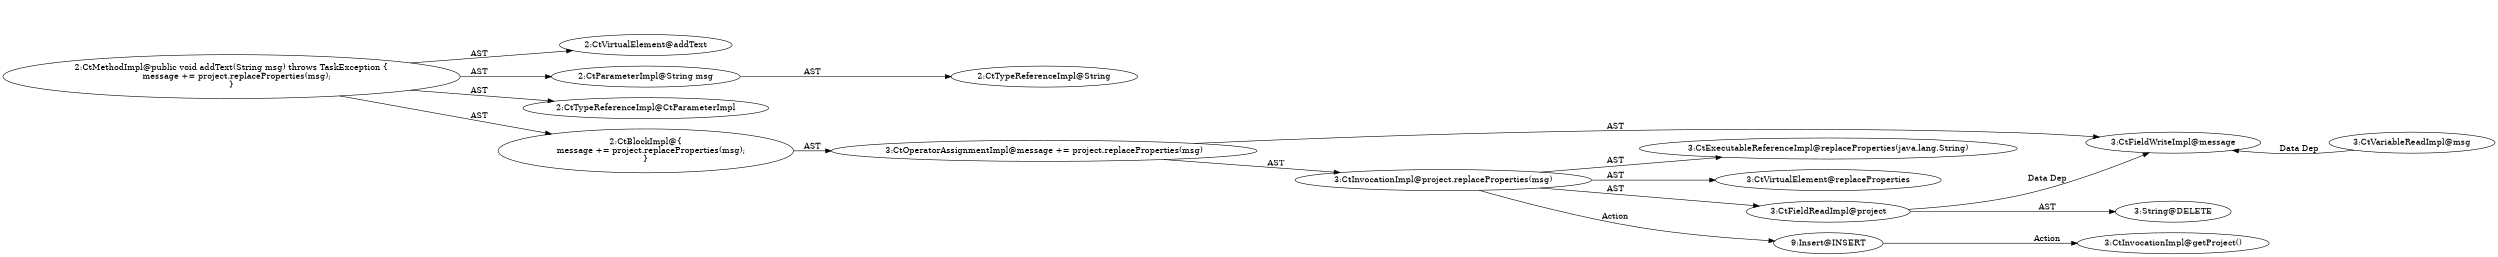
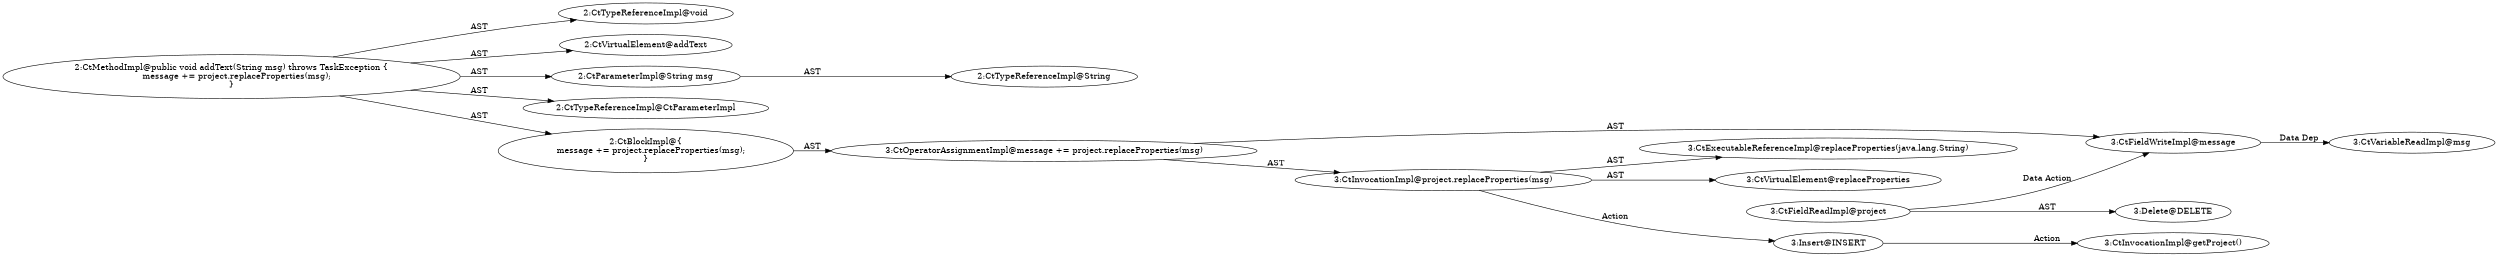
node "2:CtTypeReferenceImpl@void": added
edge "3:CtVariableReadImpl@msg" -> "3:CtFieldWriteImpl@message": reversed
edge "3:CtFieldReadImpl@project" -> "3:CtFieldWriteImpl@message": label "Data Dep" -> "Data Action"
edge "3:CtInvocationImpl@project.replaceProperties(msg)" -> "3:CtFieldReadImpl@project": removed, label "AST"
node "3:String@DELETE": label "3:String@DELETE" -> "3:Delete@DELETE"
node "9:Insert@INSERT": label "9:Insert@INSERT" -> "3:Insert@INSERT"
